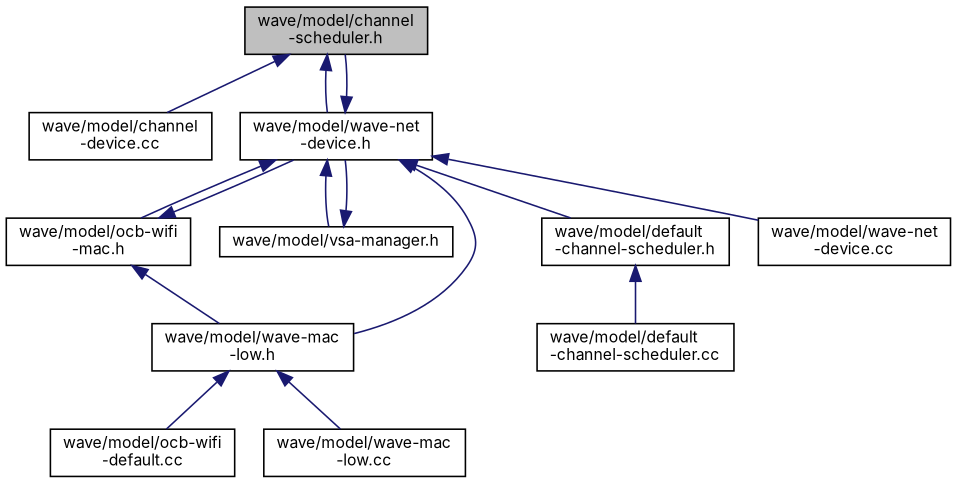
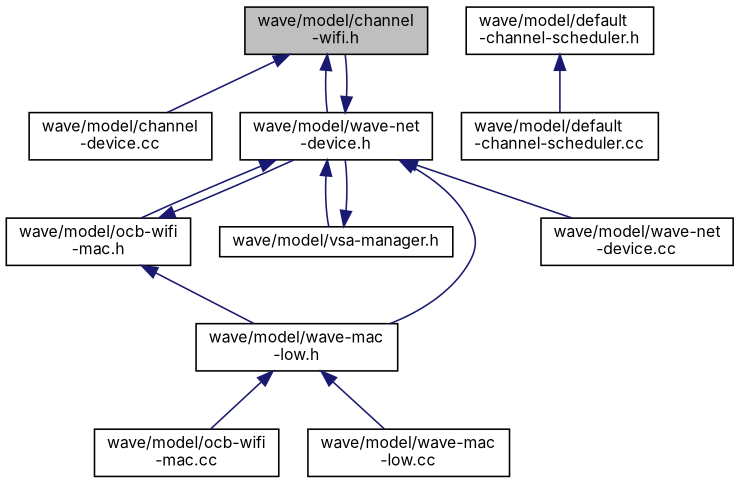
node "wave/model/channel -scheduler.h": label "wave/model/channel -scheduler.h" -> "wave/model/channel -wifi.h"
edge "wave/model/default -channel-scheduler.h" -> "wave/model/wave-net -device.h": removed
node "wave/model/ocb-wifi -default.cc": label "wave/model/ocb-wifi -default.cc" -> "wave/model/ocb-wifi -mac.cc"
